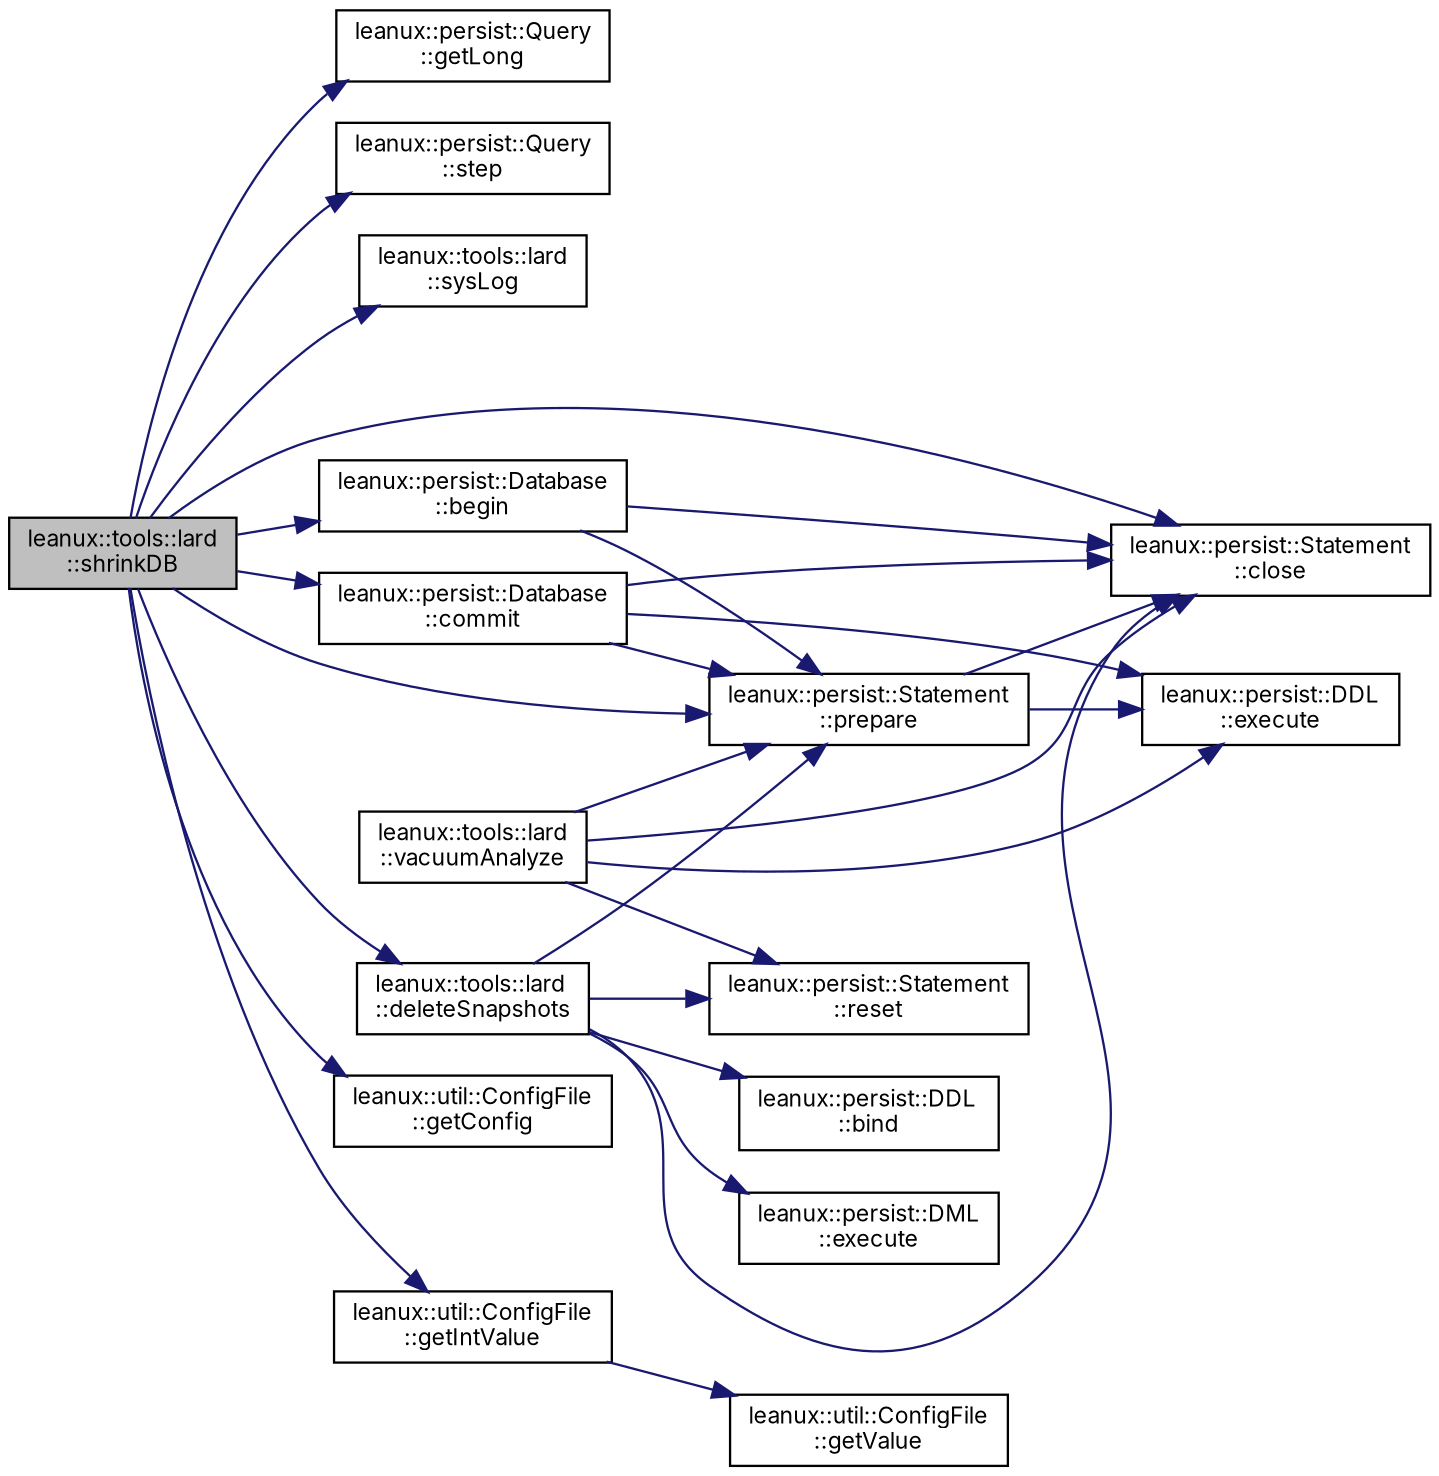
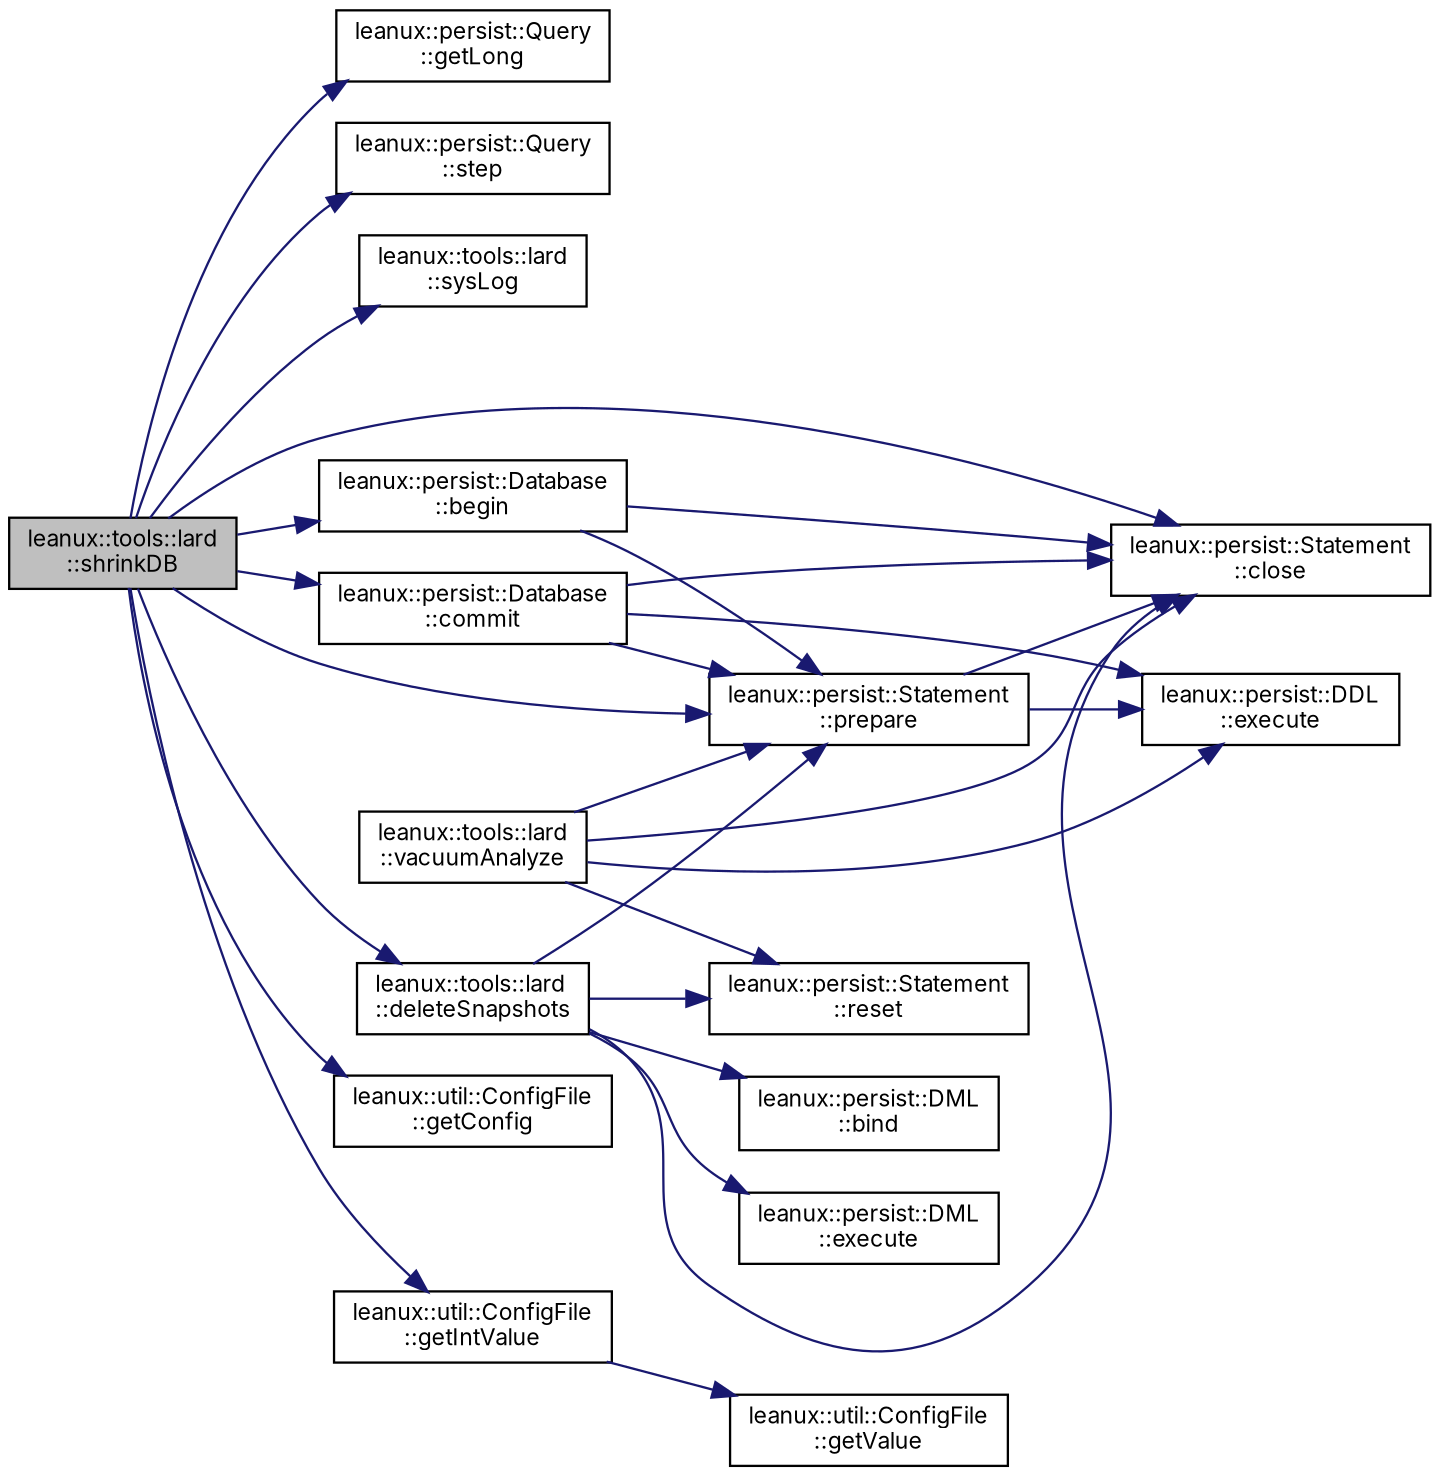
node "leanux::persist::DDL ::bind": label "leanux::persist::DDL ::bind" -> "leanux::persist::DML ::bind"
